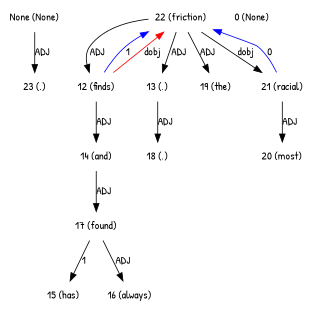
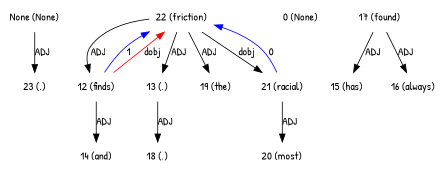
edge "14 (and)" -> "17 (found)": removed, label "ADJ"
edge "17 (found)" -> "15 (has)": label "1" -> "ADJ"
